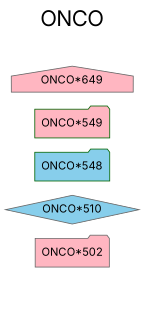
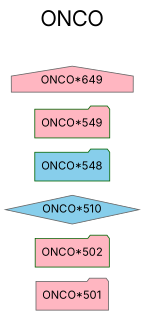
node "ONCO*502": color gray40 -> darkgreen
node "ONCO*501": added
